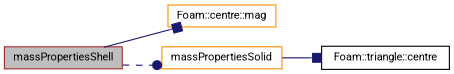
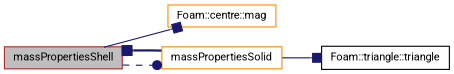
edge "massPropertiesSolid" -> "massPropertiesShell": added
node "Foam::triangle::centre": label "Foam::triangle::centre" -> "Foam::triangle::triangle"
